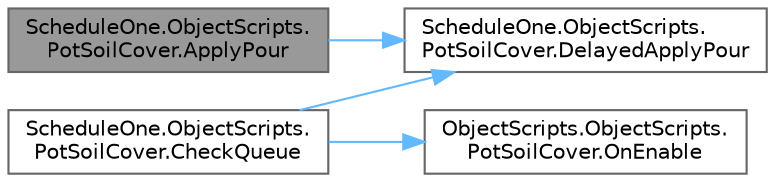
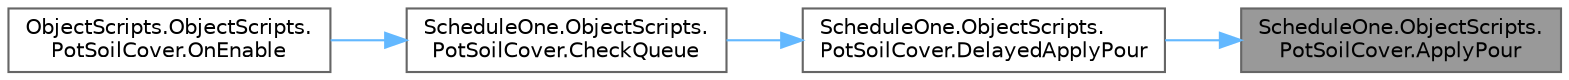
edge "ScheduleOne.ObjectScripts. PotSoilCover.ApplyPour" -> "ScheduleOne.ObjectScripts. PotSoilCover.DelayedApplyPour": reversed
edge "ScheduleOne.ObjectScripts. PotSoilCover.CheckQueue" -> "ObjectScripts.ObjectScripts. PotSoilCover.OnEnable": reversed
